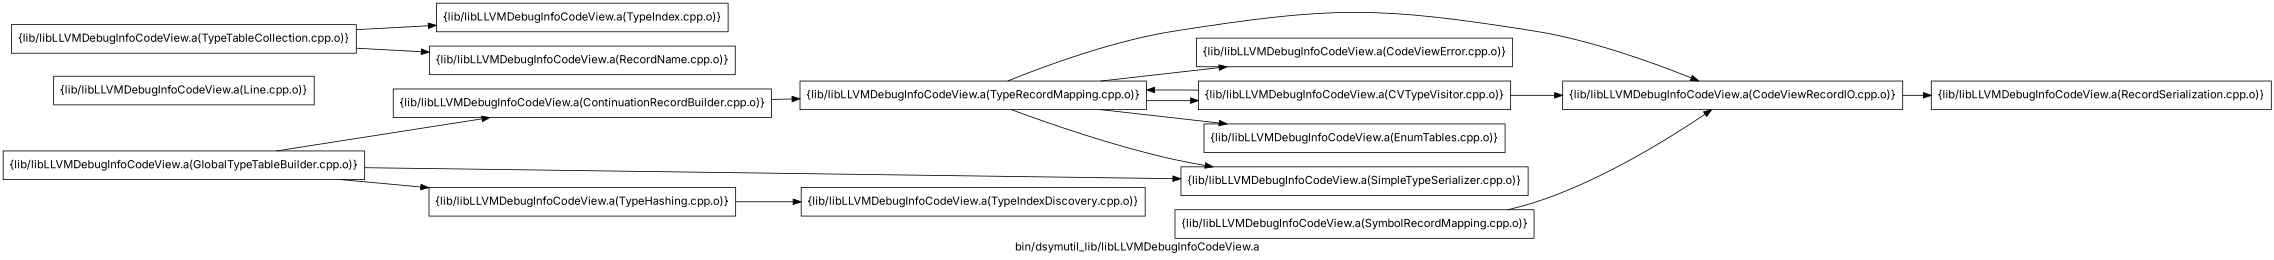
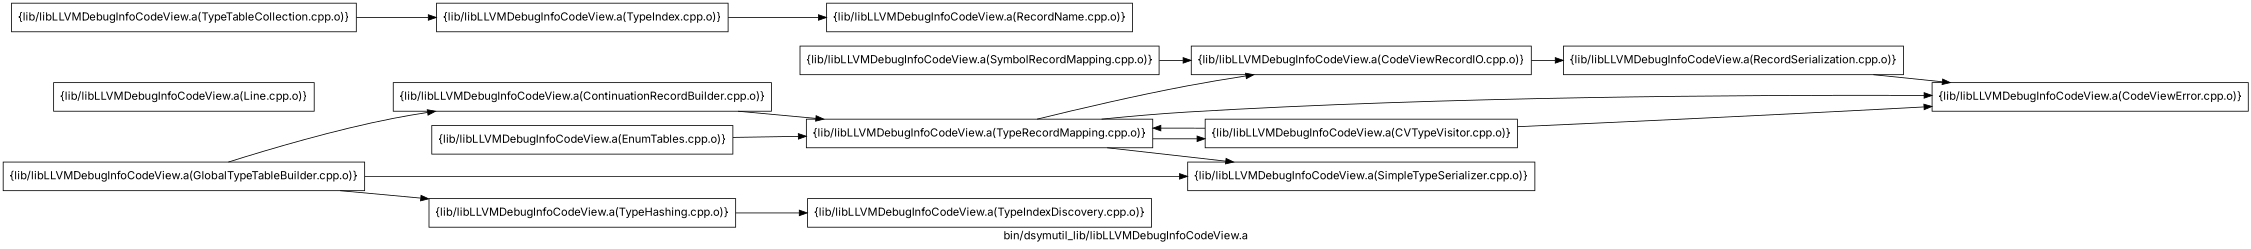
edge "{lib/libLLVMDebugInfoCodeView.a(TypeTableCollection.cpp.o)}" -> "{lib/libLLVMDebugInfoCodeView.a(RecordName.cpp.o)}": now "{lib/libLLVMDebugInfoCodeView.a(TypeIndex.cpp.o)}" -> "{lib/libLLVMDebugInfoCodeView.a(RecordName.cpp.o)}"
edge "{lib/libLLVMDebugInfoCodeView.a(RecordSerialization.cpp.o)}" -> "{lib/libLLVMDebugInfoCodeView.a(CodeViewError.cpp.o)}": added
edge "{lib/libLLVMDebugInfoCodeView.a(CVTypeVisitor.cpp.o)}" -> "{lib/libLLVMDebugInfoCodeView.a(CodeViewRecordIO.cpp.o)}": now "{lib/libLLVMDebugInfoCodeView.a(CVTypeVisitor.cpp.o)}" -> "{lib/libLLVMDebugInfoCodeView.a(CodeViewError.cpp.o)}"
edge "{lib/libLLVMDebugInfoCodeView.a(TypeRecordMapping.cpp.o)}" -> "{lib/libLLVMDebugInfoCodeView.a(EnumTables.cpp.o)}": reversed
